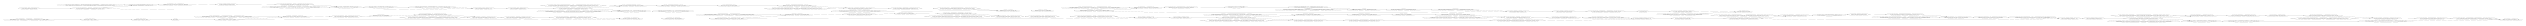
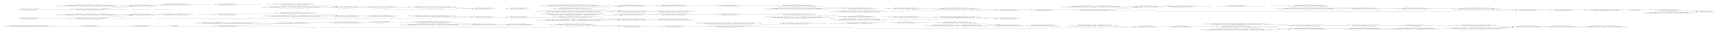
node "42 ResNet/Sequential[layer2]/BasicBlock[0]/__iadd__": removed
